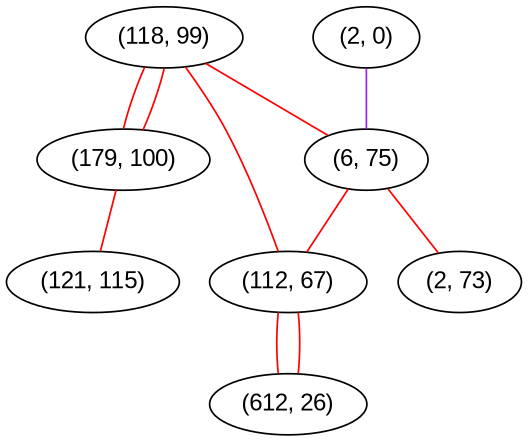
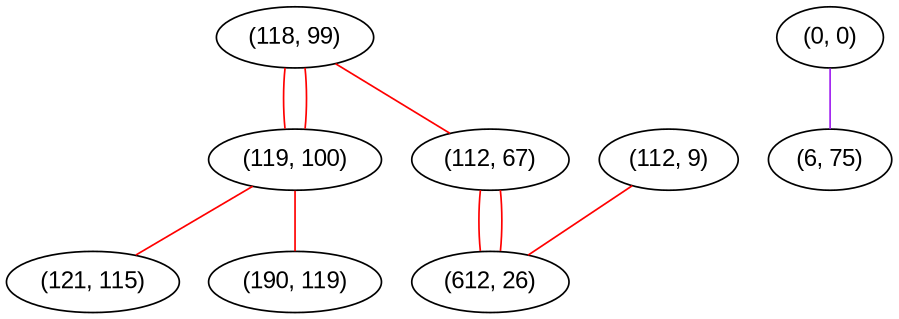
node "(2, 0)": label "(2, 0)" -> "(0, 0)"
edge "(118, 99)" -- "(6, 75)": removed
node "(179, 100)": label "(179, 100)" -> "(119, 100)"
node "(112, 9)": added
edge "(6, 75)" -- "(112, 67)": removed
node "(190, 119)": added
node "(2, 73)": removed
